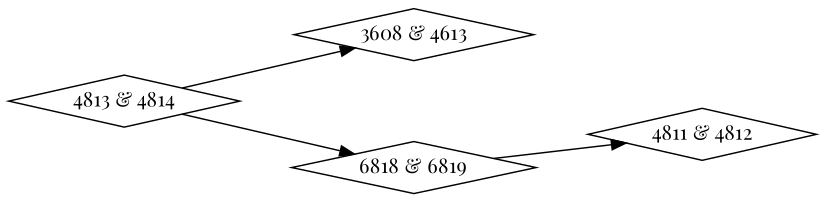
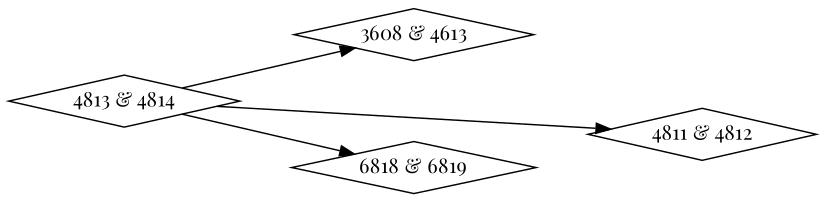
edge "6818 & 6819" -> "4811 & 4812": now "4813 & 4814" -> "4811 & 4812"
